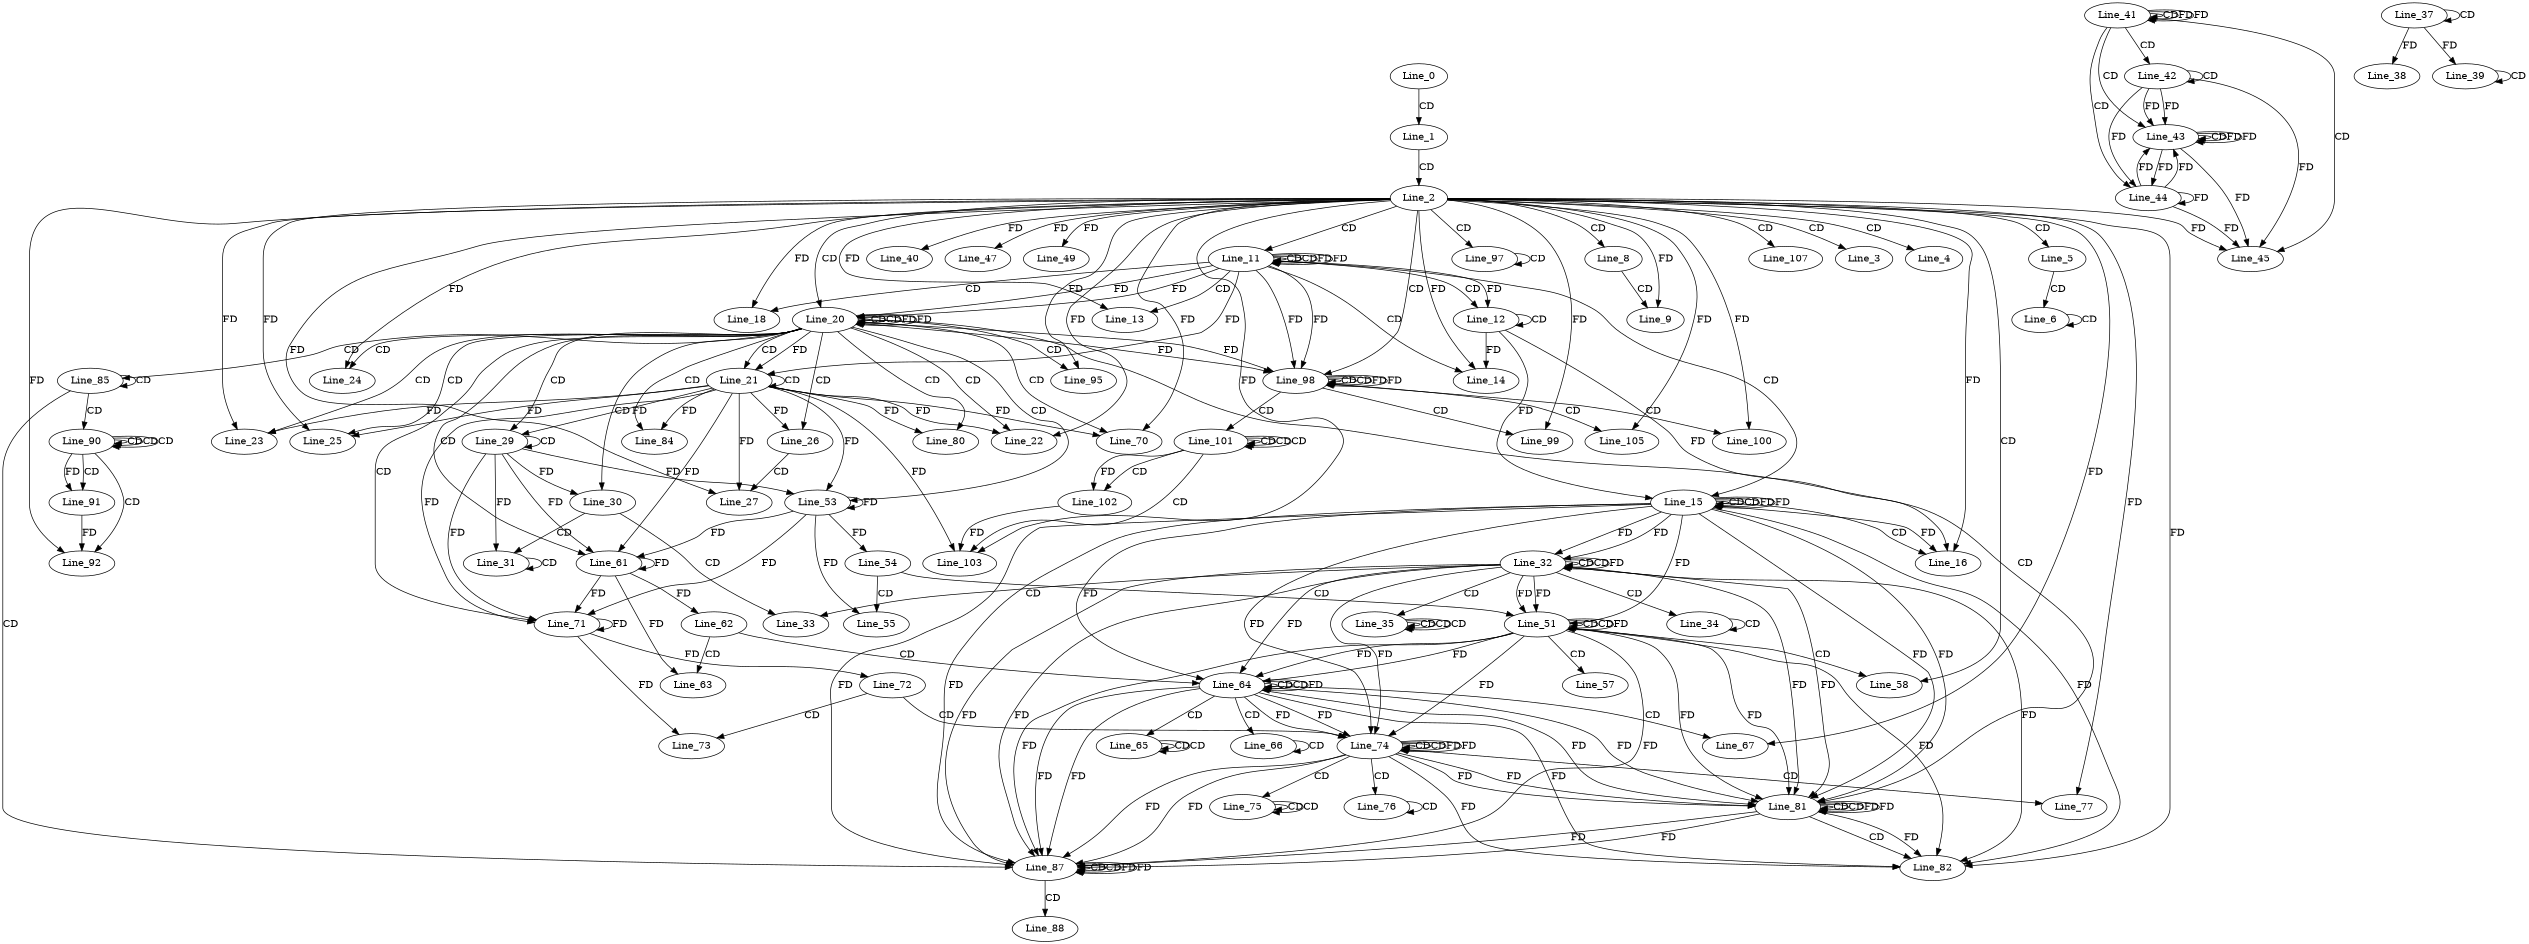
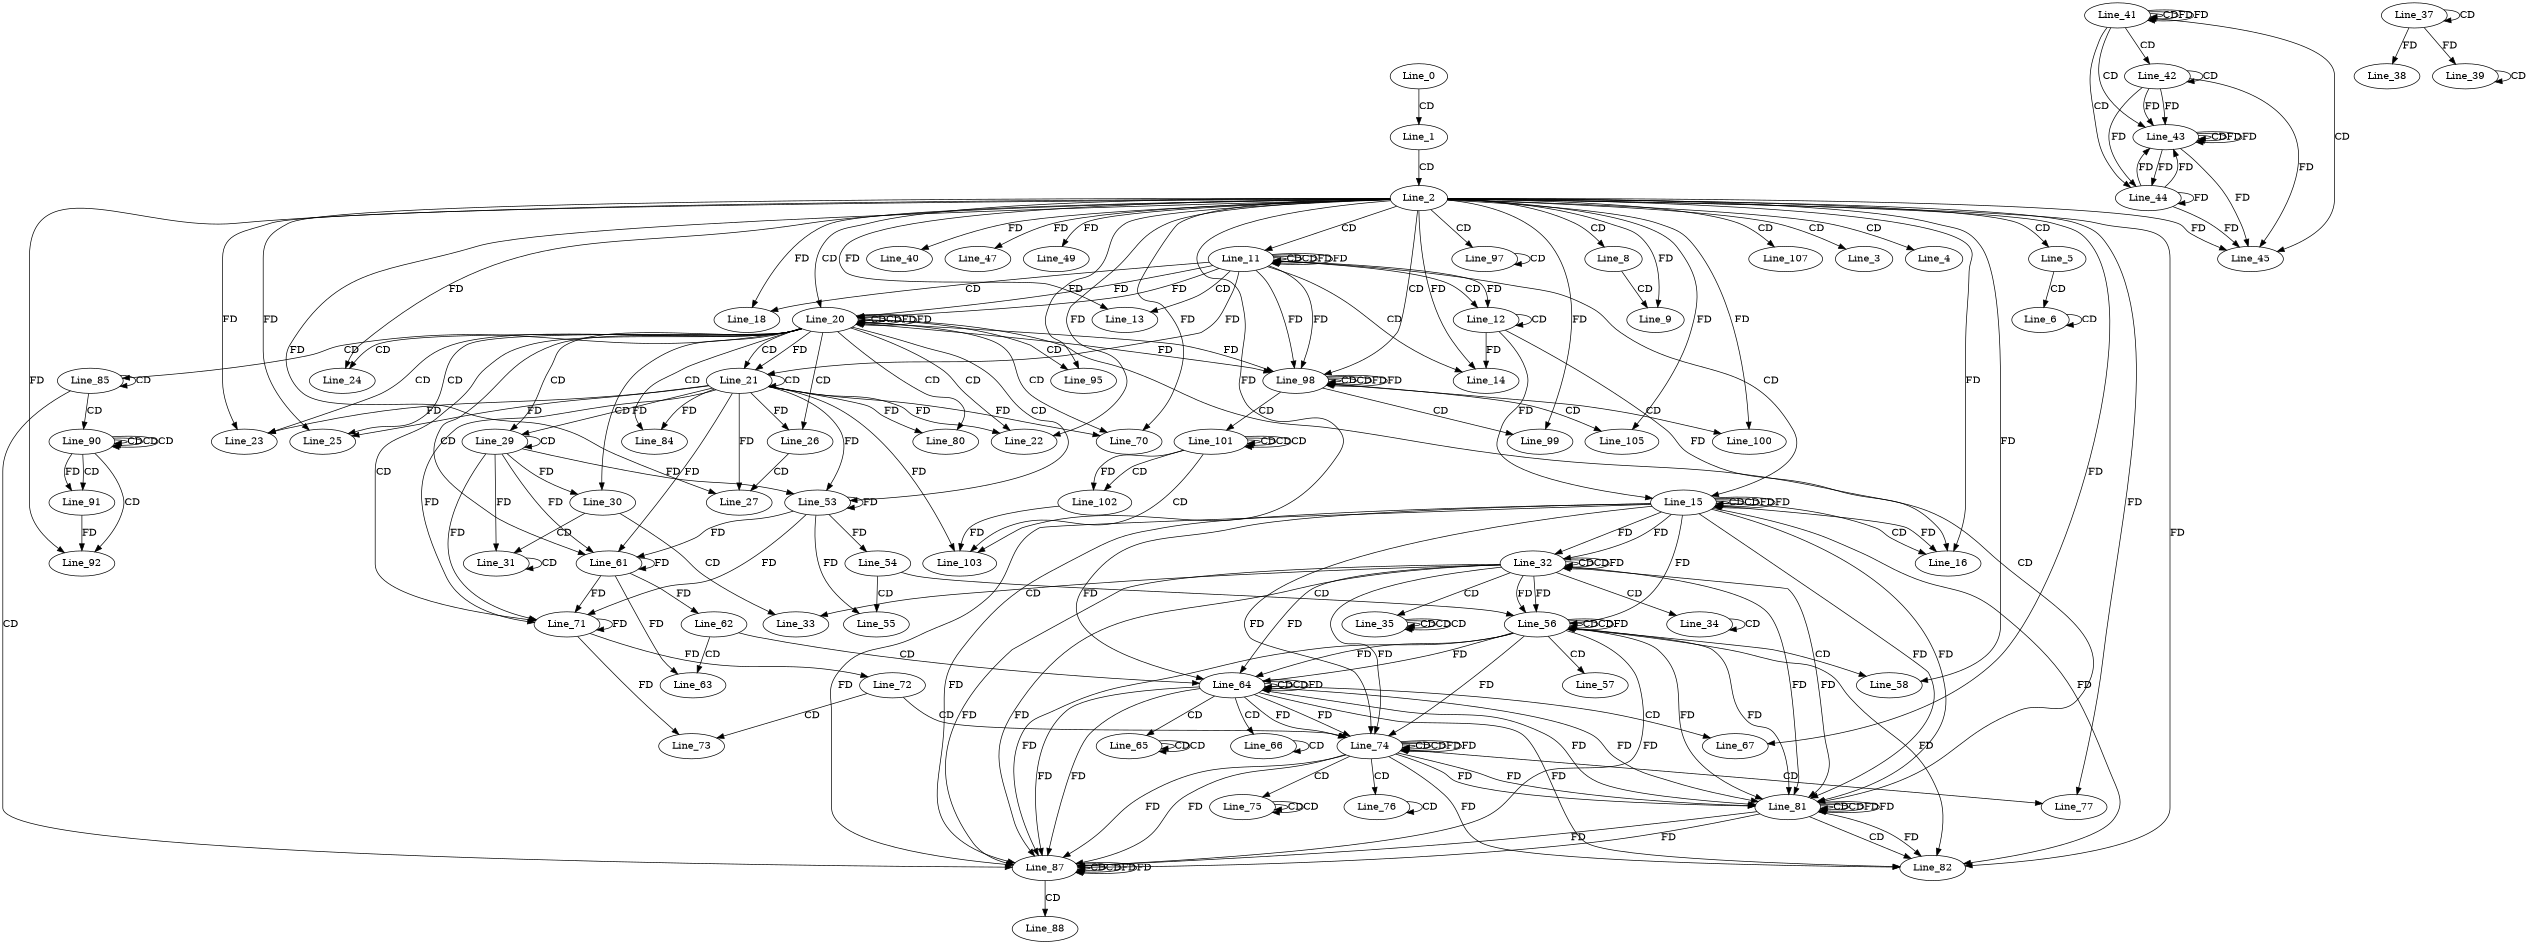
edge "Line_2" -> "Line_58": label "CD" -> "FD"
edge "Line_32" -> "Line_82": removed, label "FD"
node "Line_51": label "Line_51" -> "Line_56"
